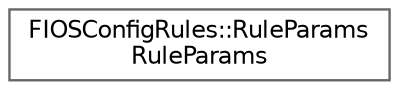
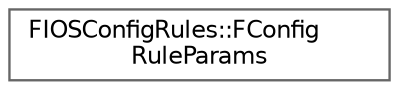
node "FIOSConfigRules::RuleParams RuleParams": label "FIOSConfigRules::RuleParams RuleParams" -> "FIOSConfigRules::FConfig RuleParams"
